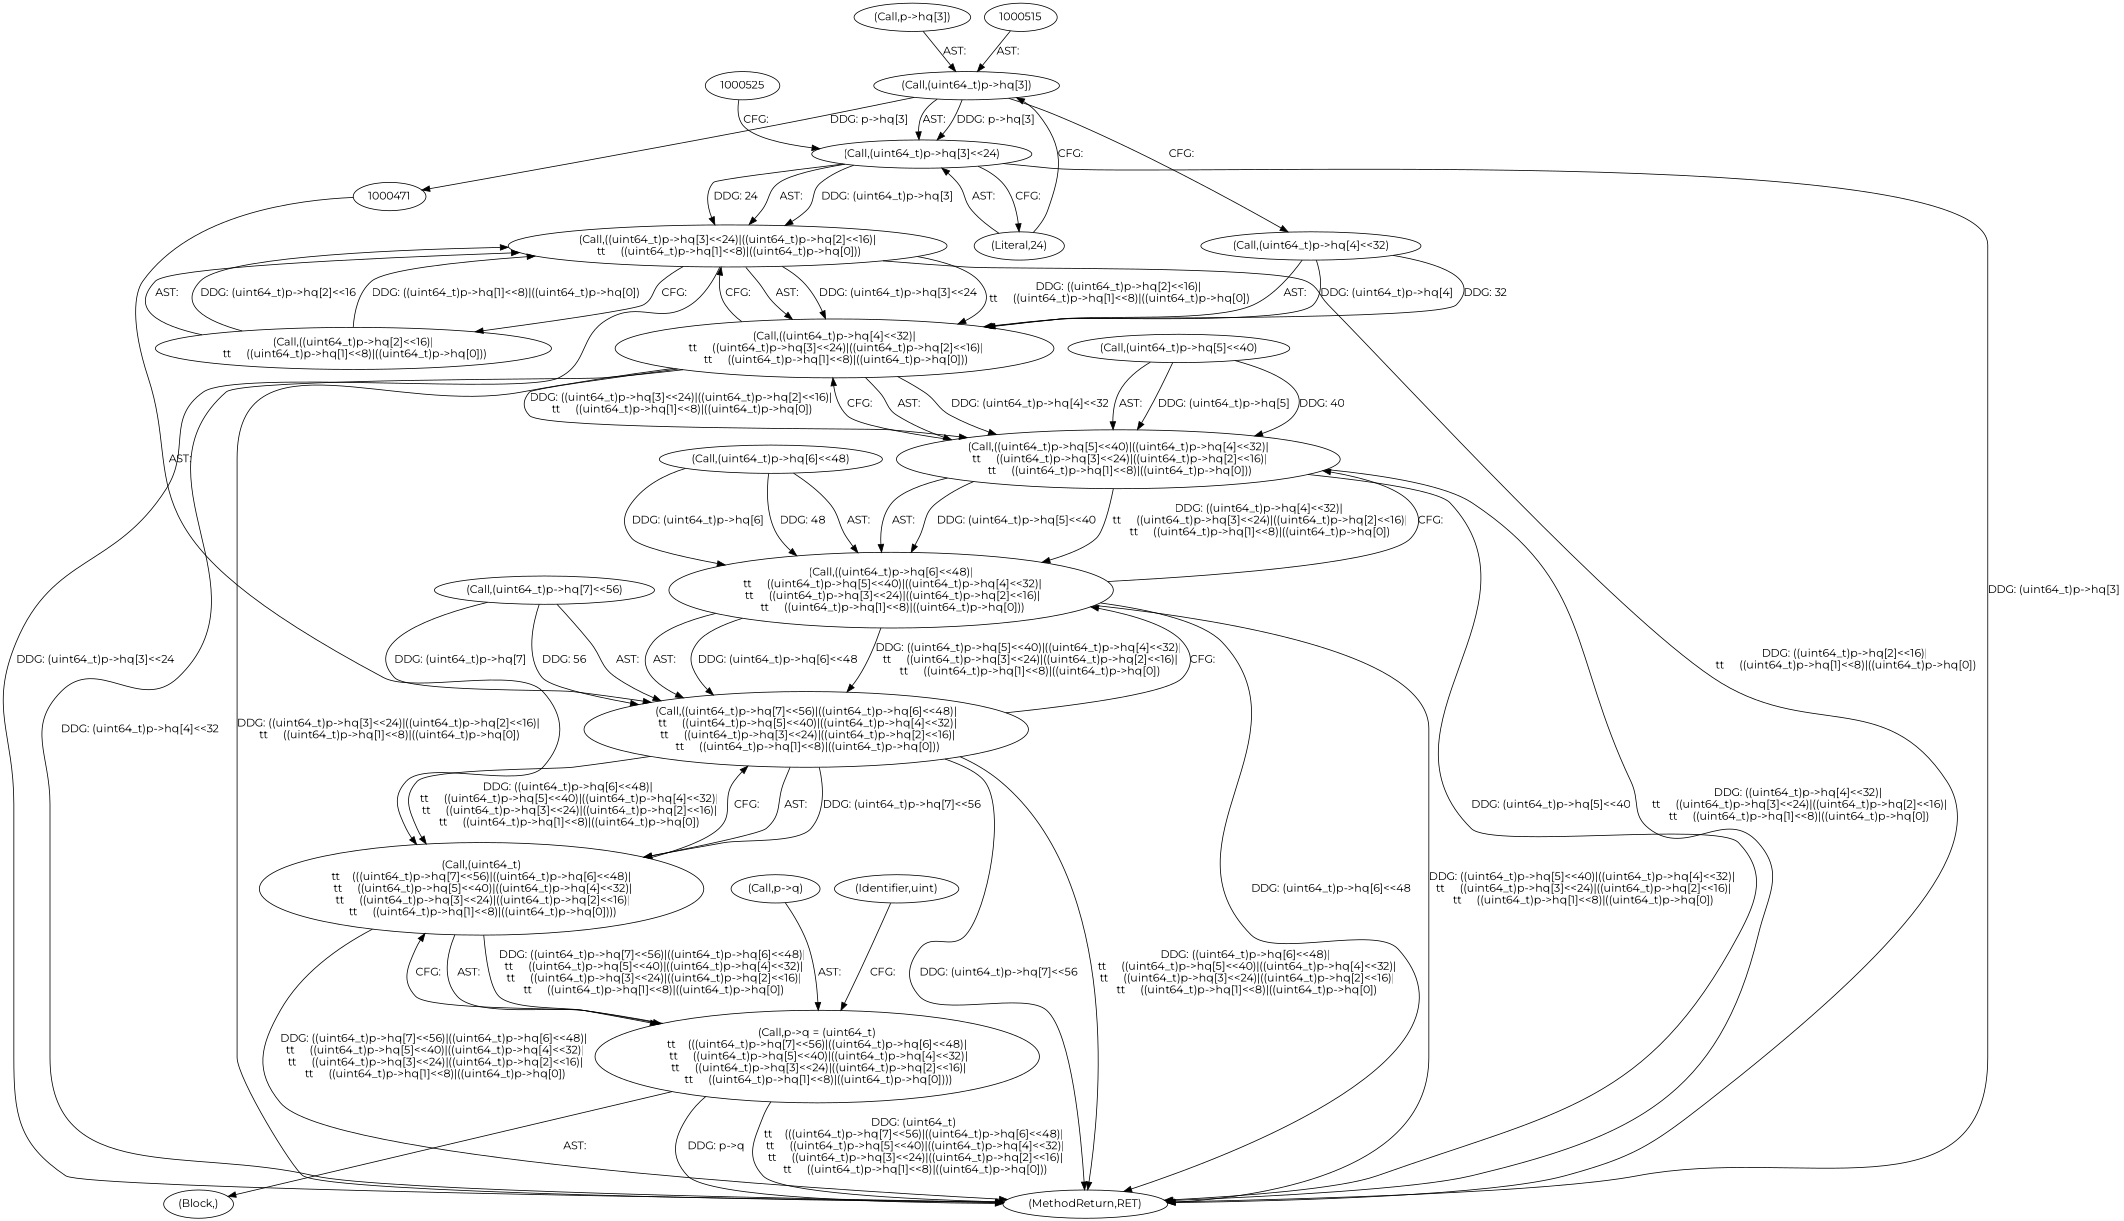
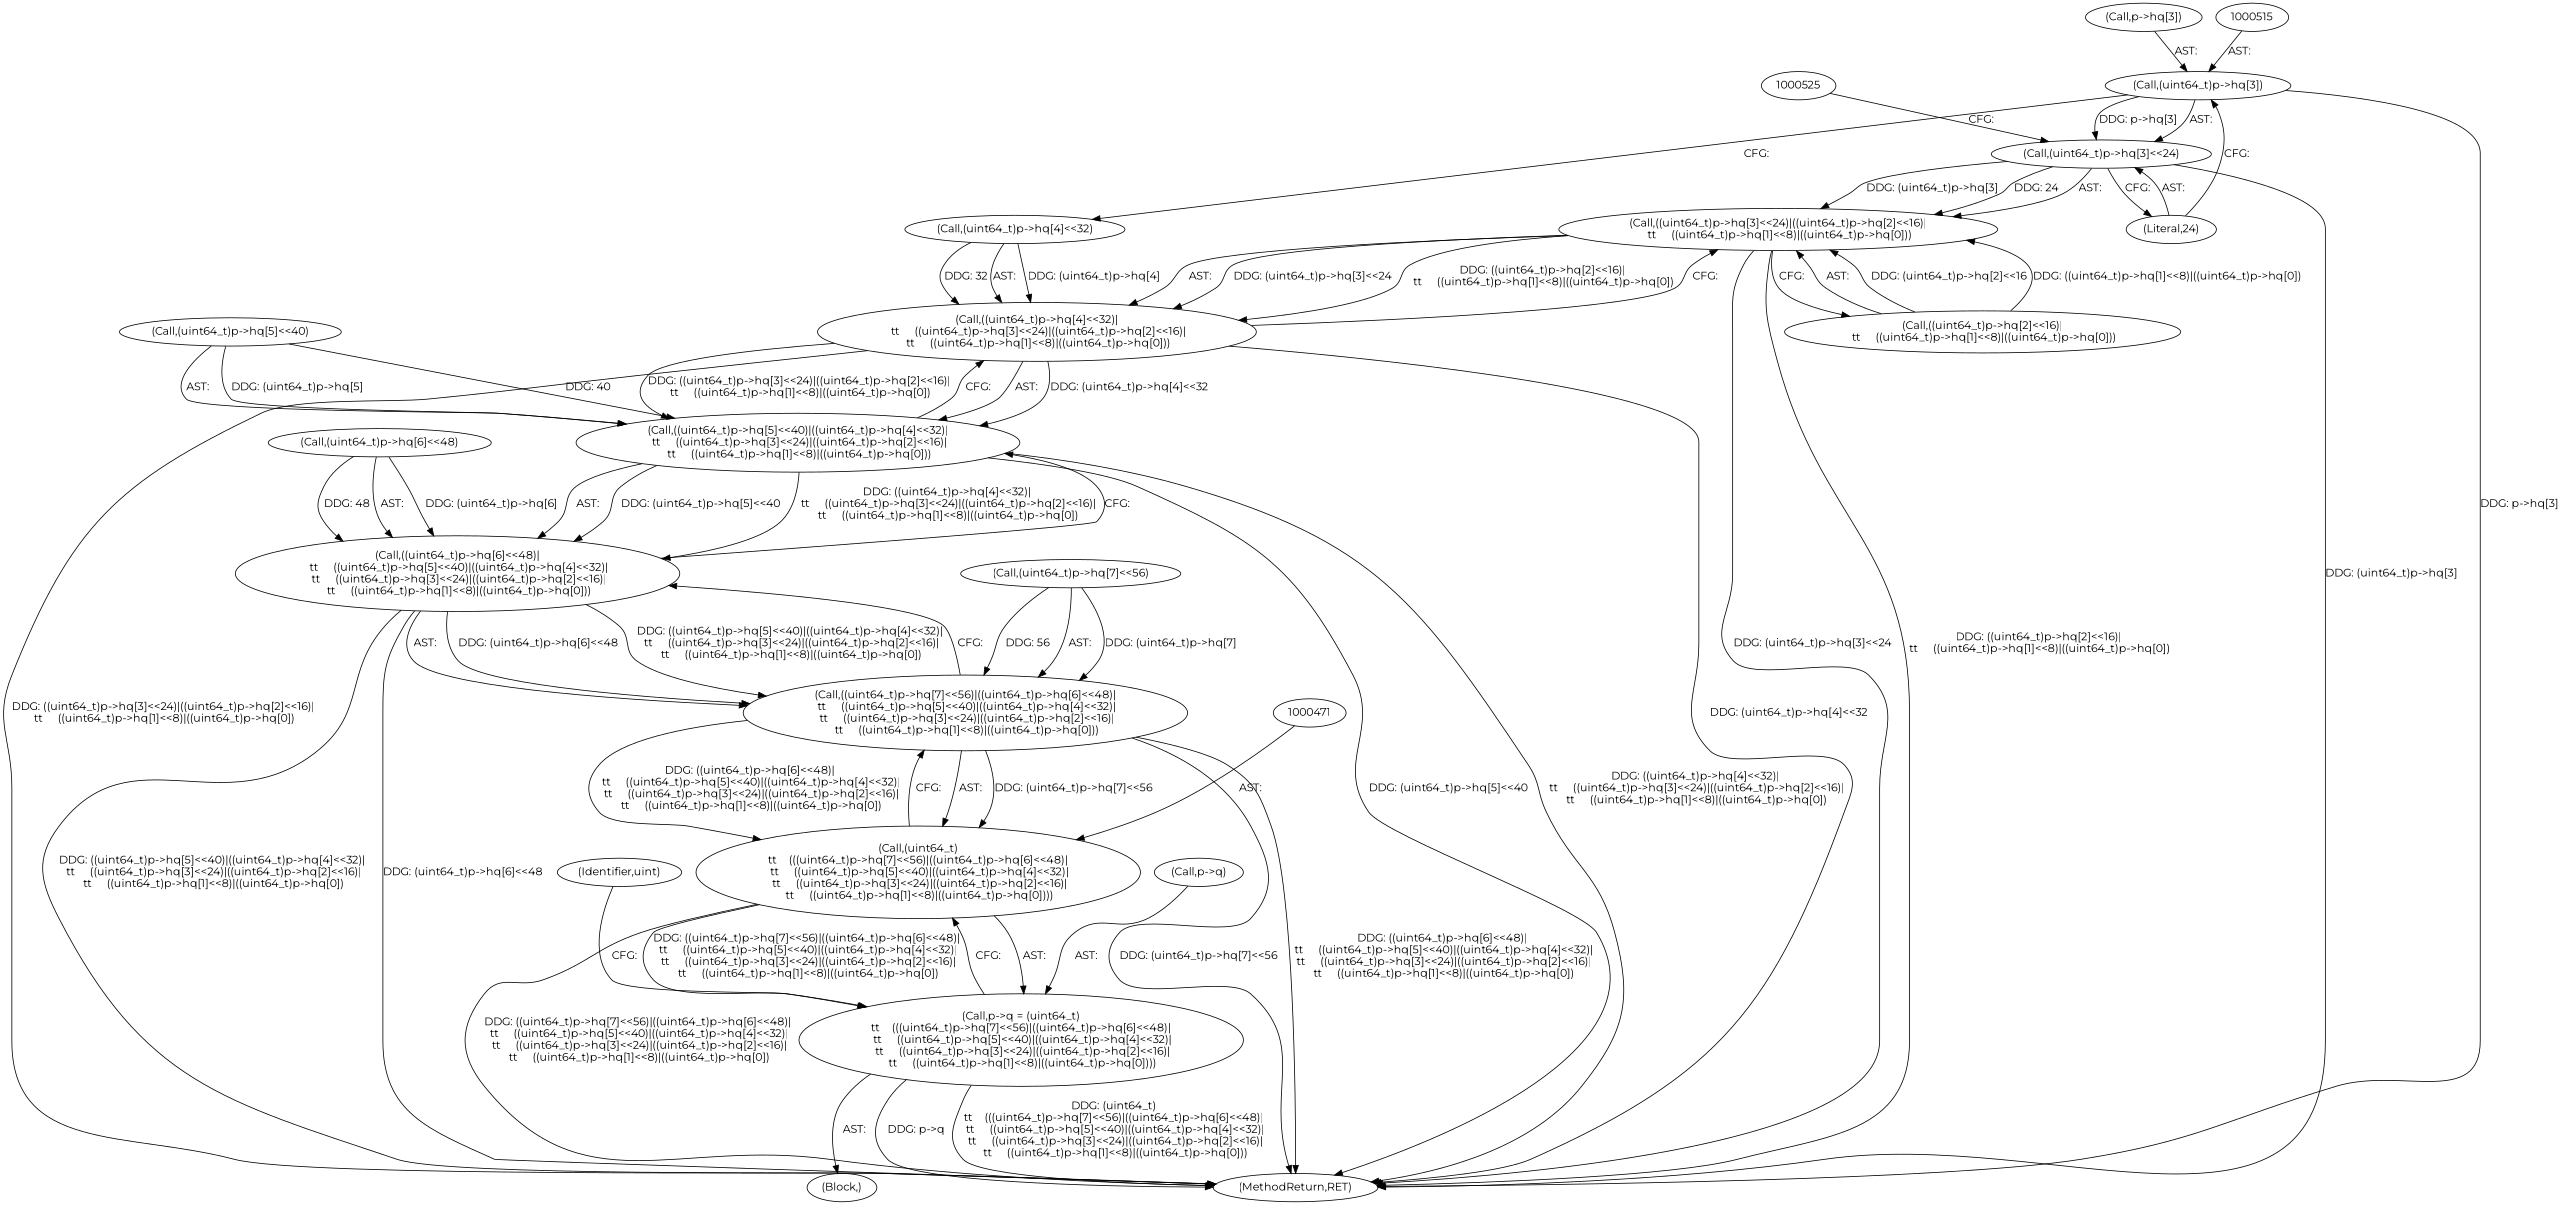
edge "(Call,(uint64_t)p->hq[3])" -> "1000471": now "(Call,(uint64_t)p->hq[3])" -> "(MethodReturn,RET)"
